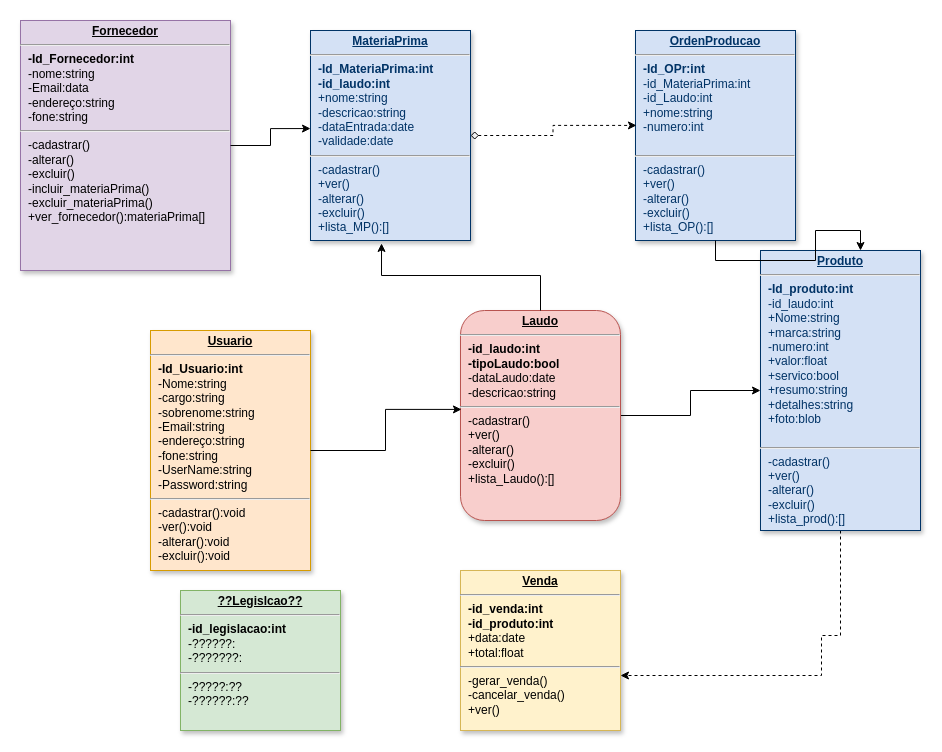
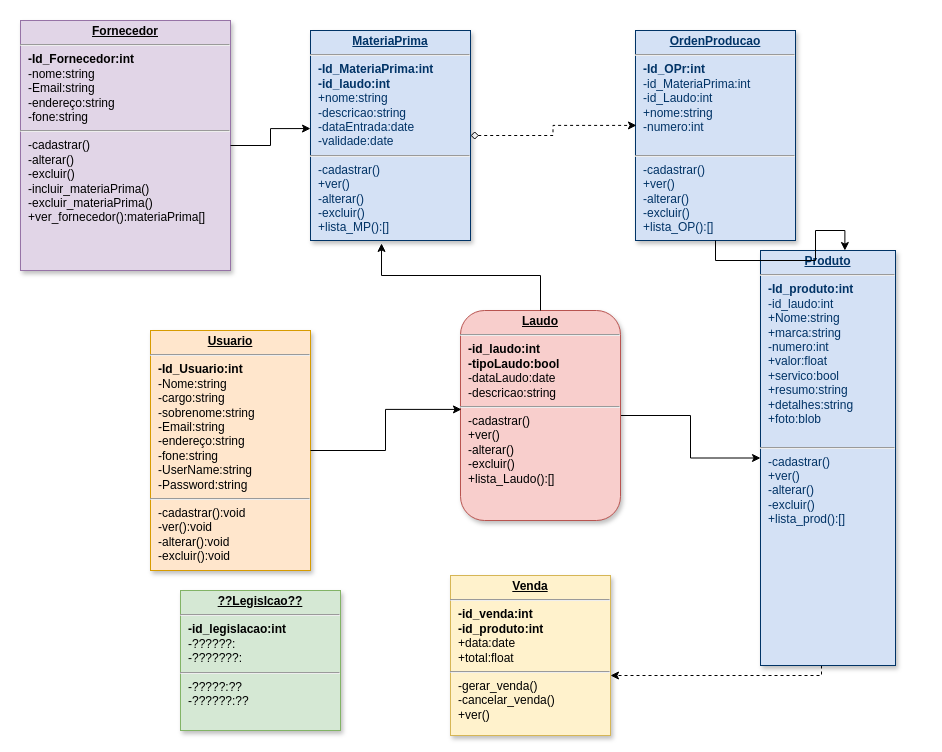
node "Fornecedor -Id_Fornecedor:int -nome:string -Email:data -endereço:string -fone:string -cadastrar() -alterar() -excluir() -incluir_materiaPrima() -excluir_materiaPrima() +ver_fornecedor():materiaPrima[]": label "Fornecedor -Id_Fornecedor:int -nome:string -Email:data -endereço:string -fone:string -cadastrar() -alterar() -excluir() -incluir_materiaPrima() -excluir_materiaPrima() +ver_fornecedor():materiaPrima[]" -> "Fornecedor -Id_Fornecedor:int -nome:string -Email:string -endereço:string -fone:string -cadastrar() -alterar() -excluir() -incluir_materiaPrima() -excluir_materiaPrima() +ver_fornecedor():materiaPrima[]"
node "Produto -Id_produto:int -id_laudo:int +Nome:string +marca:string -numero:int +valor:float +servico:bool +resumo:string +detalhes:string +foto:blob -cadastrar() +ver() -alterar() -excluir() +lista_prod():[]": size 160x280 -> 135x415
node "Venda -id_venda:int -id_produto:int +data:date +total:float -gerar_venda() -cancelar_venda() +ver()": moved (541, 651) -> (531, 656)
